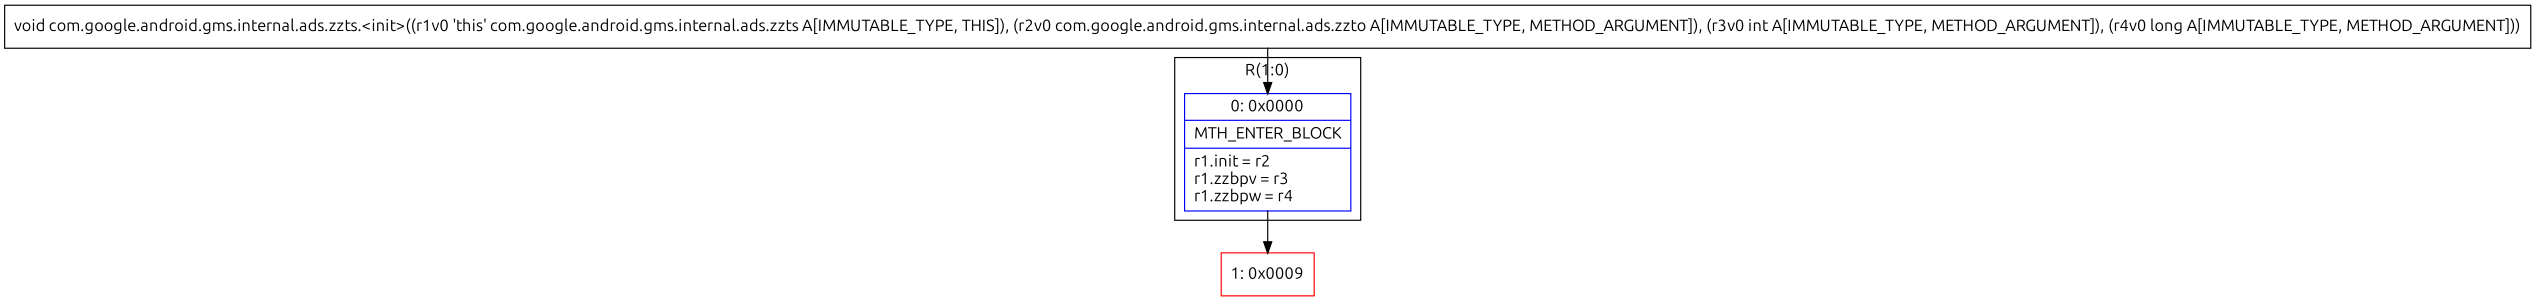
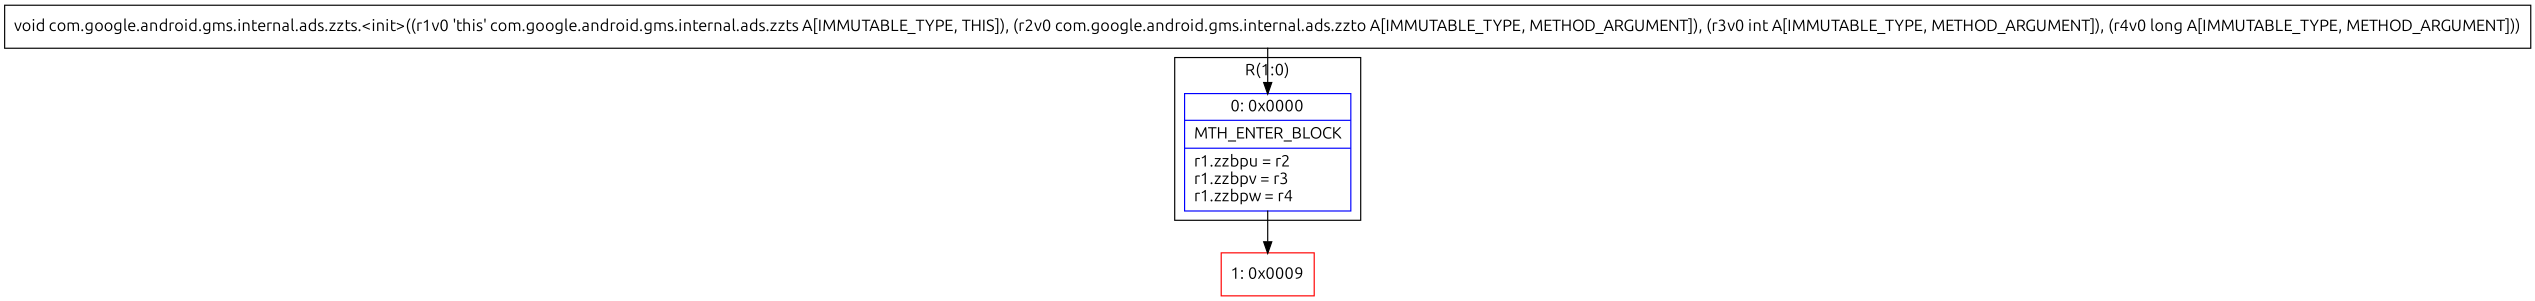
node "0: 0x0000": text "r1.init = r2" -> "r1.zzbpu = r2"
